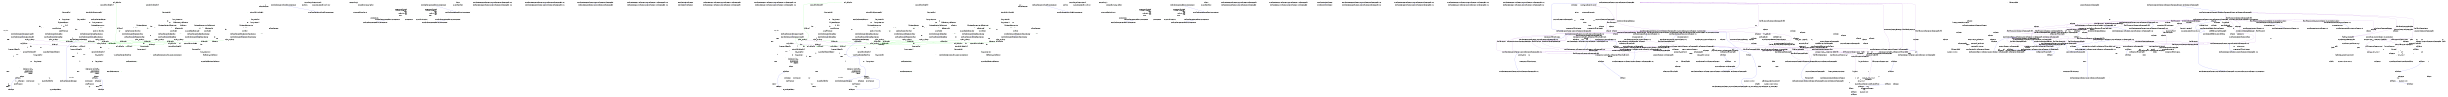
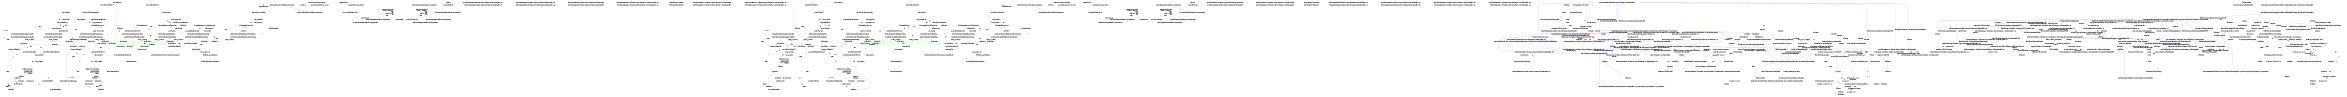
node "m1_2_91": removed
node "m3_96": added
